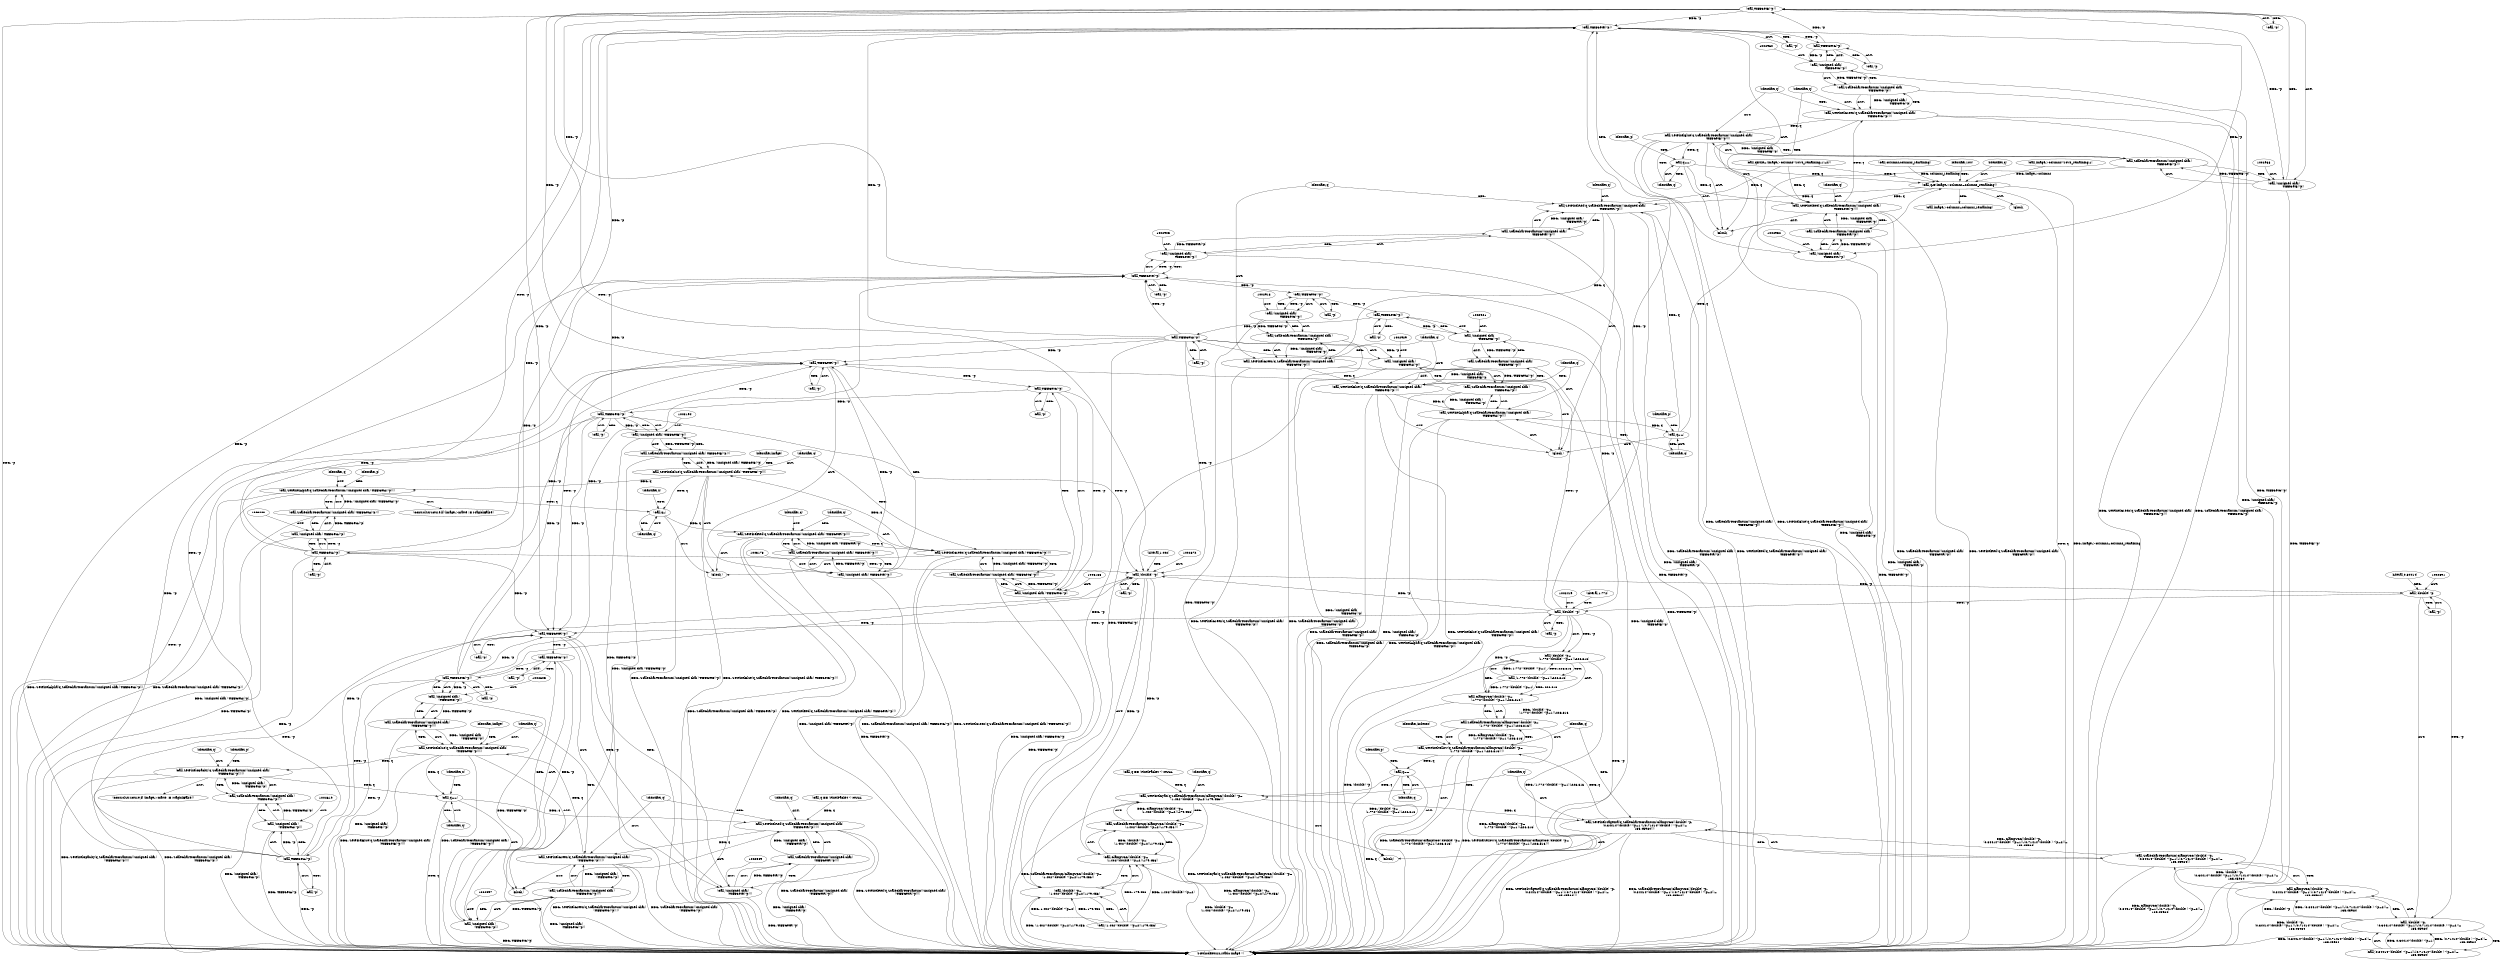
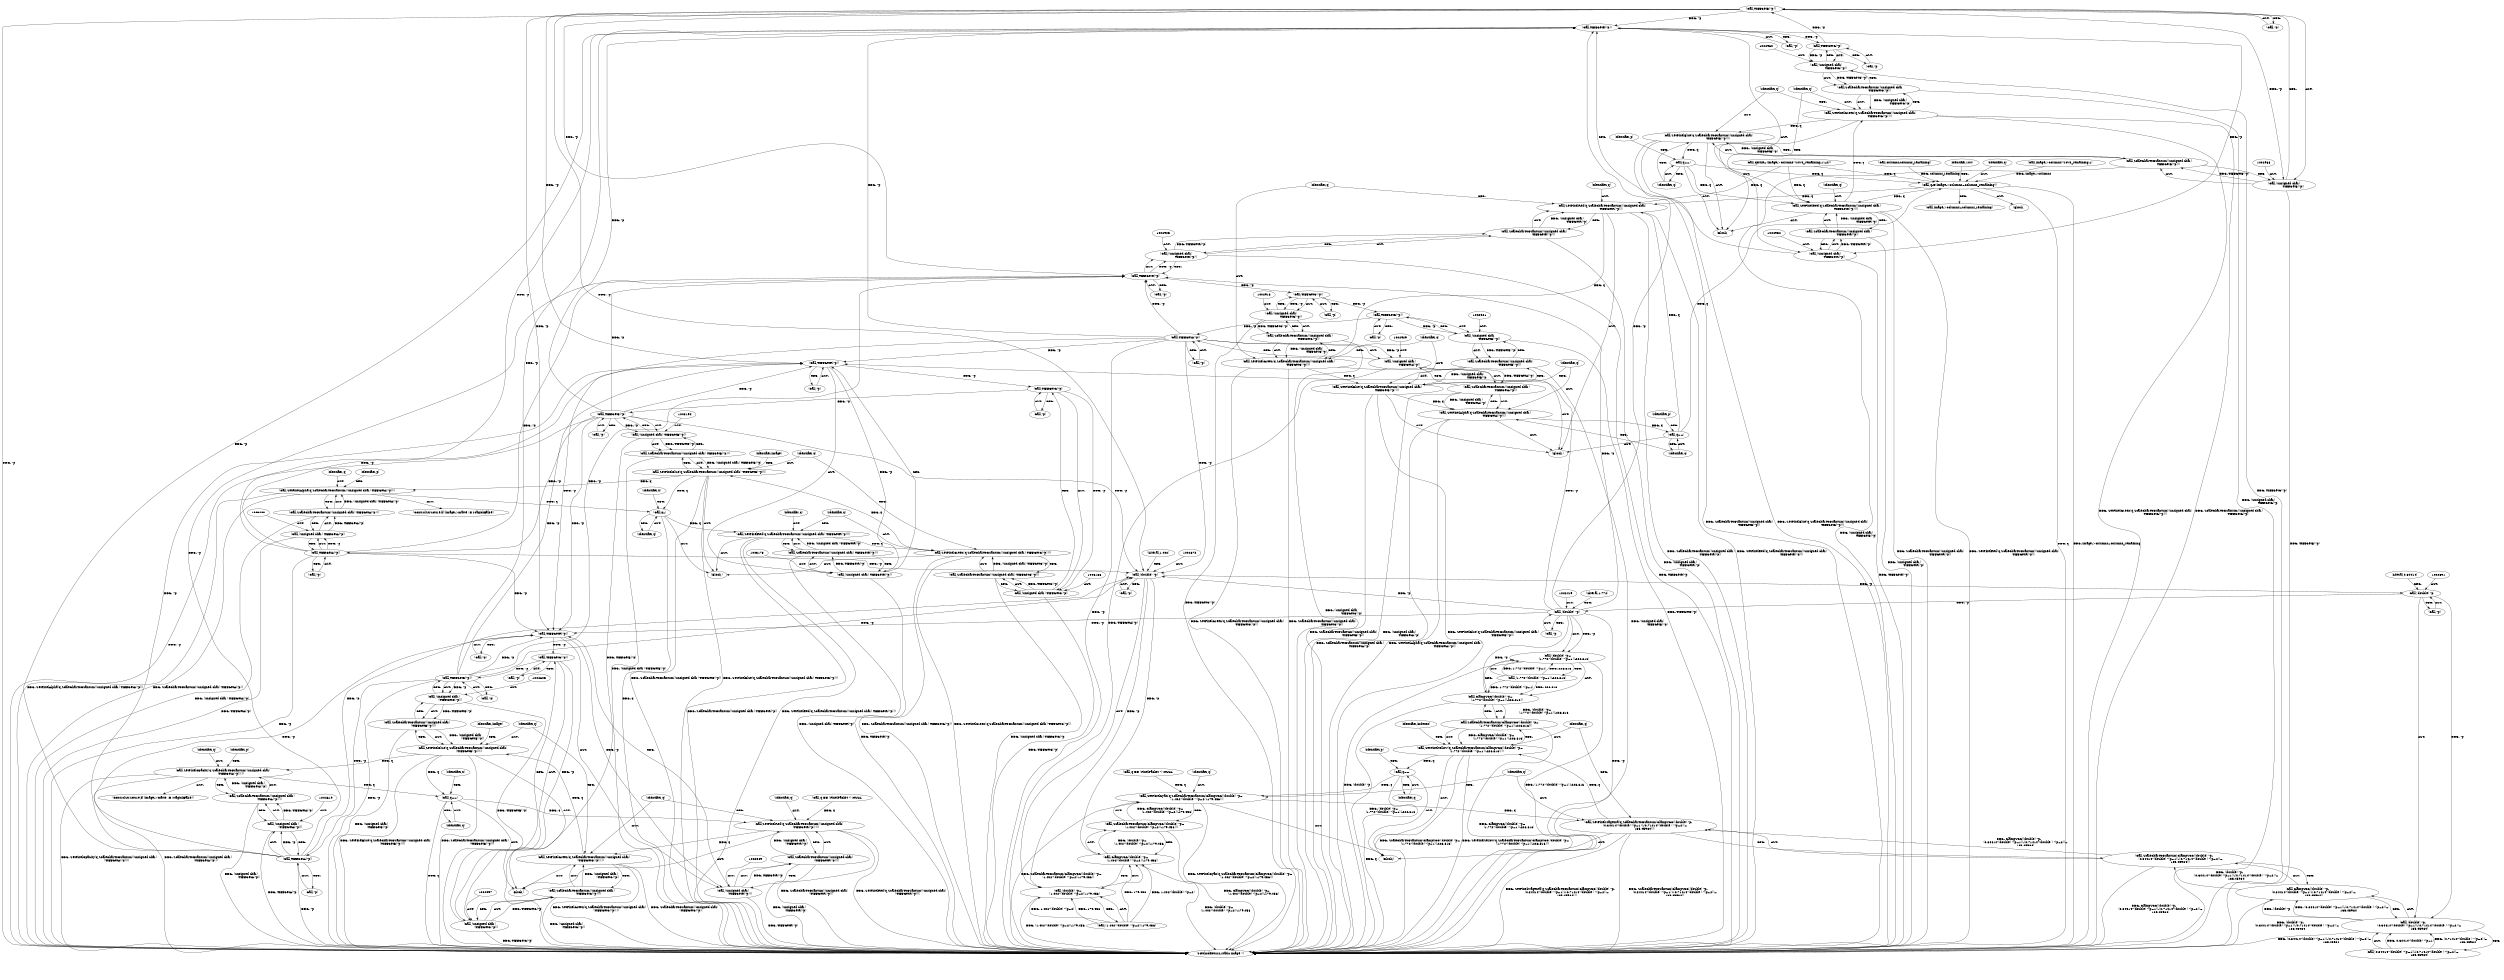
edge "(Call,q--)" -> "(MethodReturn,static Image *)": added, label "DDG: q"
